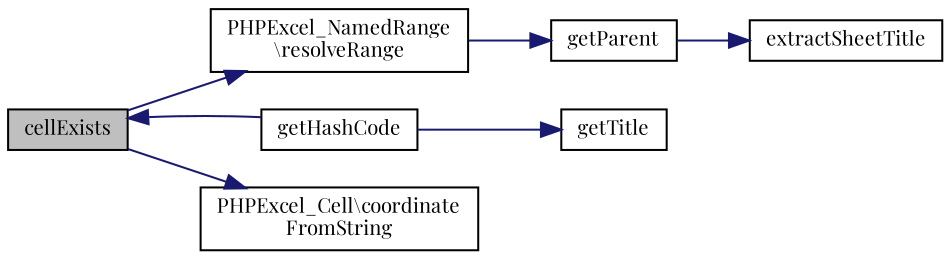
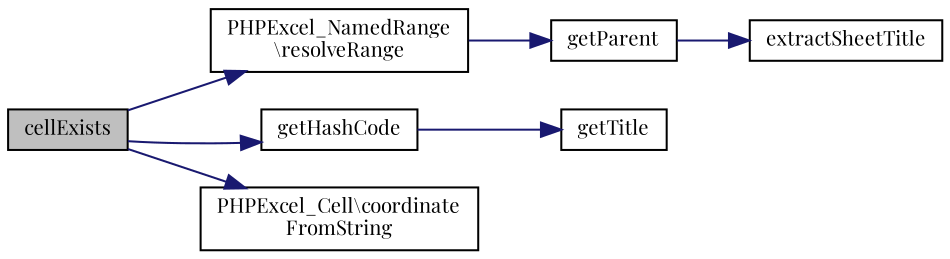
edge "getHashCode" -> "cellExists": reversed
